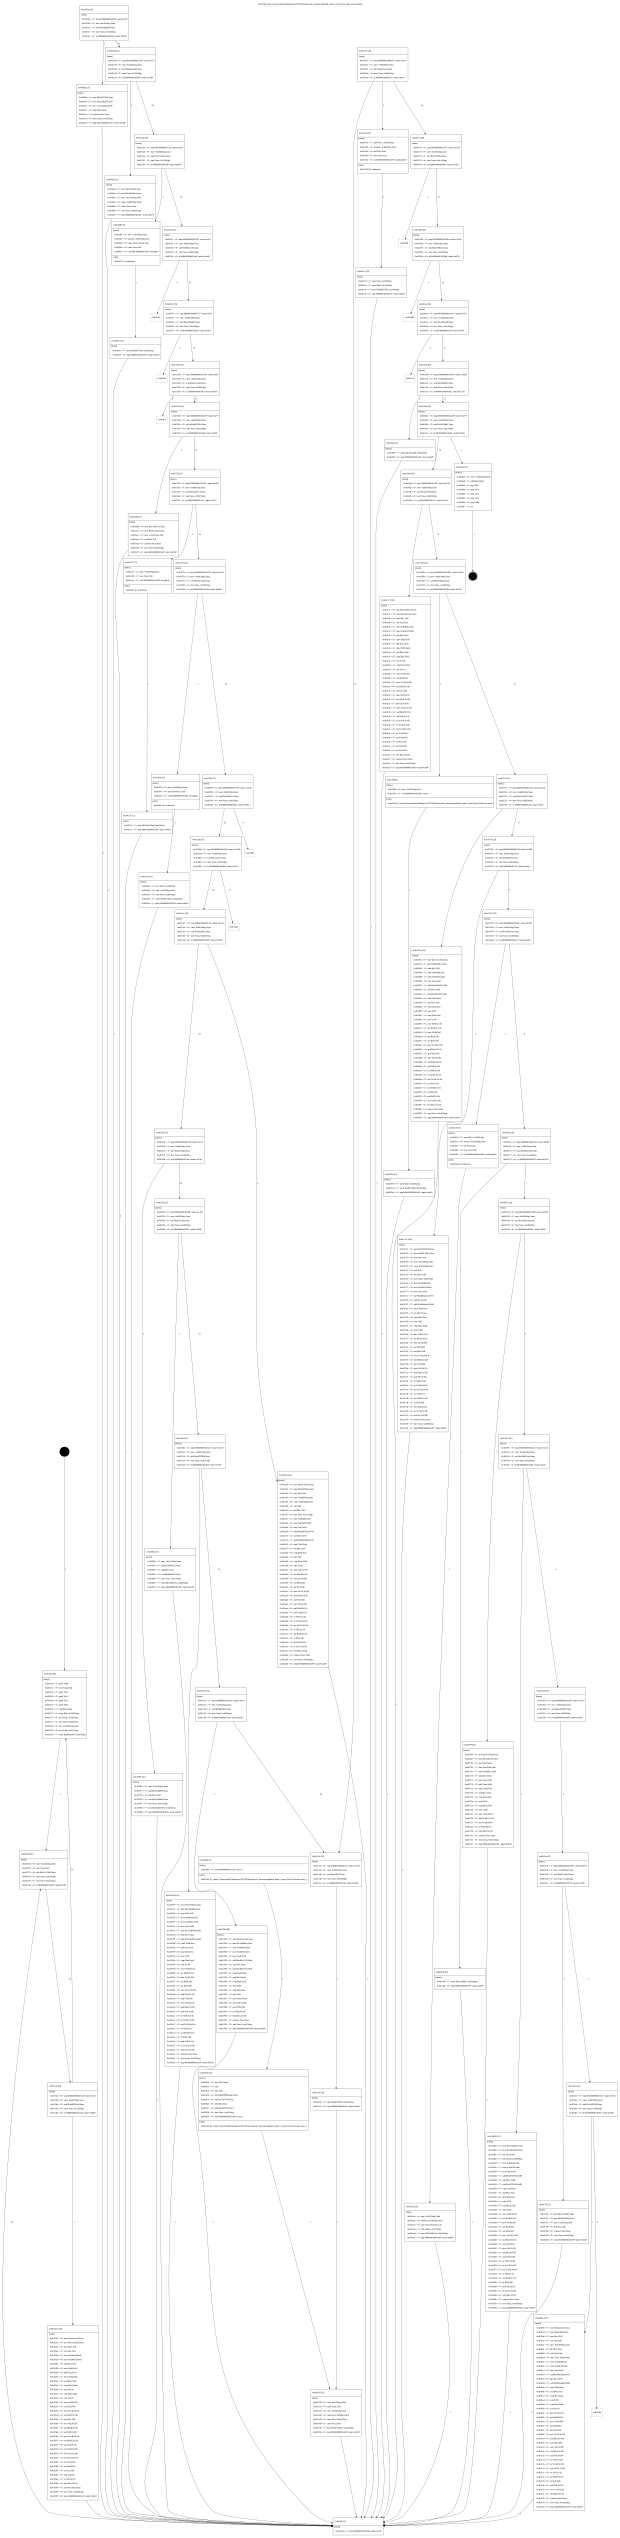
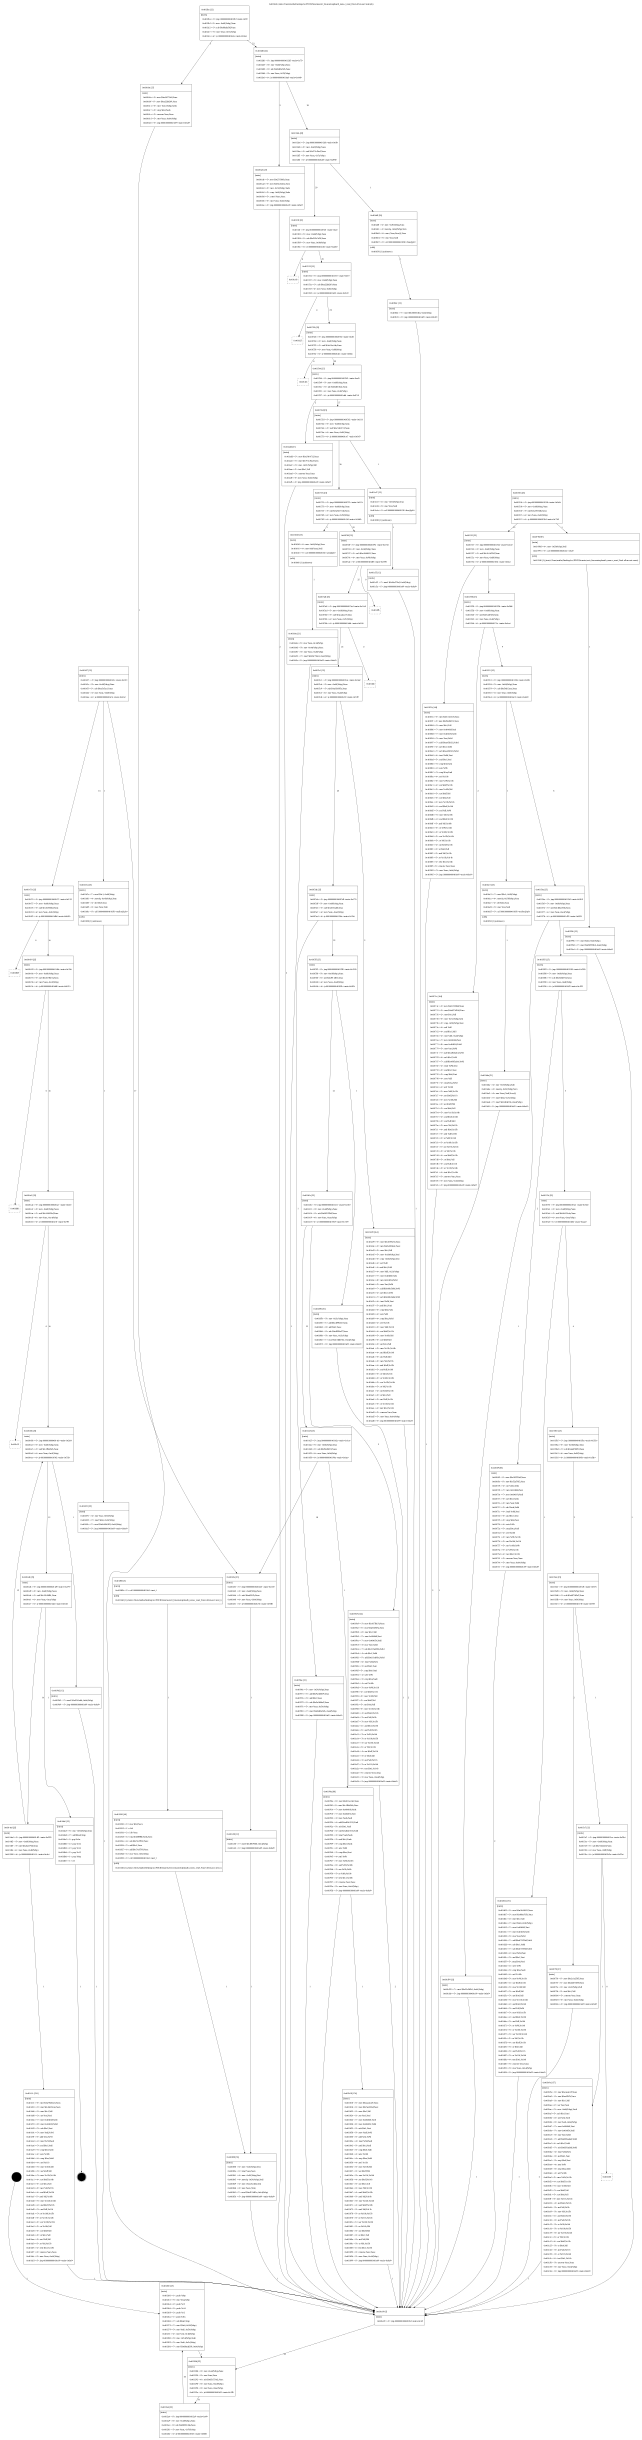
edge "0x4014ed [25]" -> "0x401506 [25]": now "0x4014ed [25]" -> "0x4014bb [25]"
edge "0x4012a4 [22]" -> "0x401b18 [134]": now "0x40190a [88]" -> "0x401b18 [134]"
